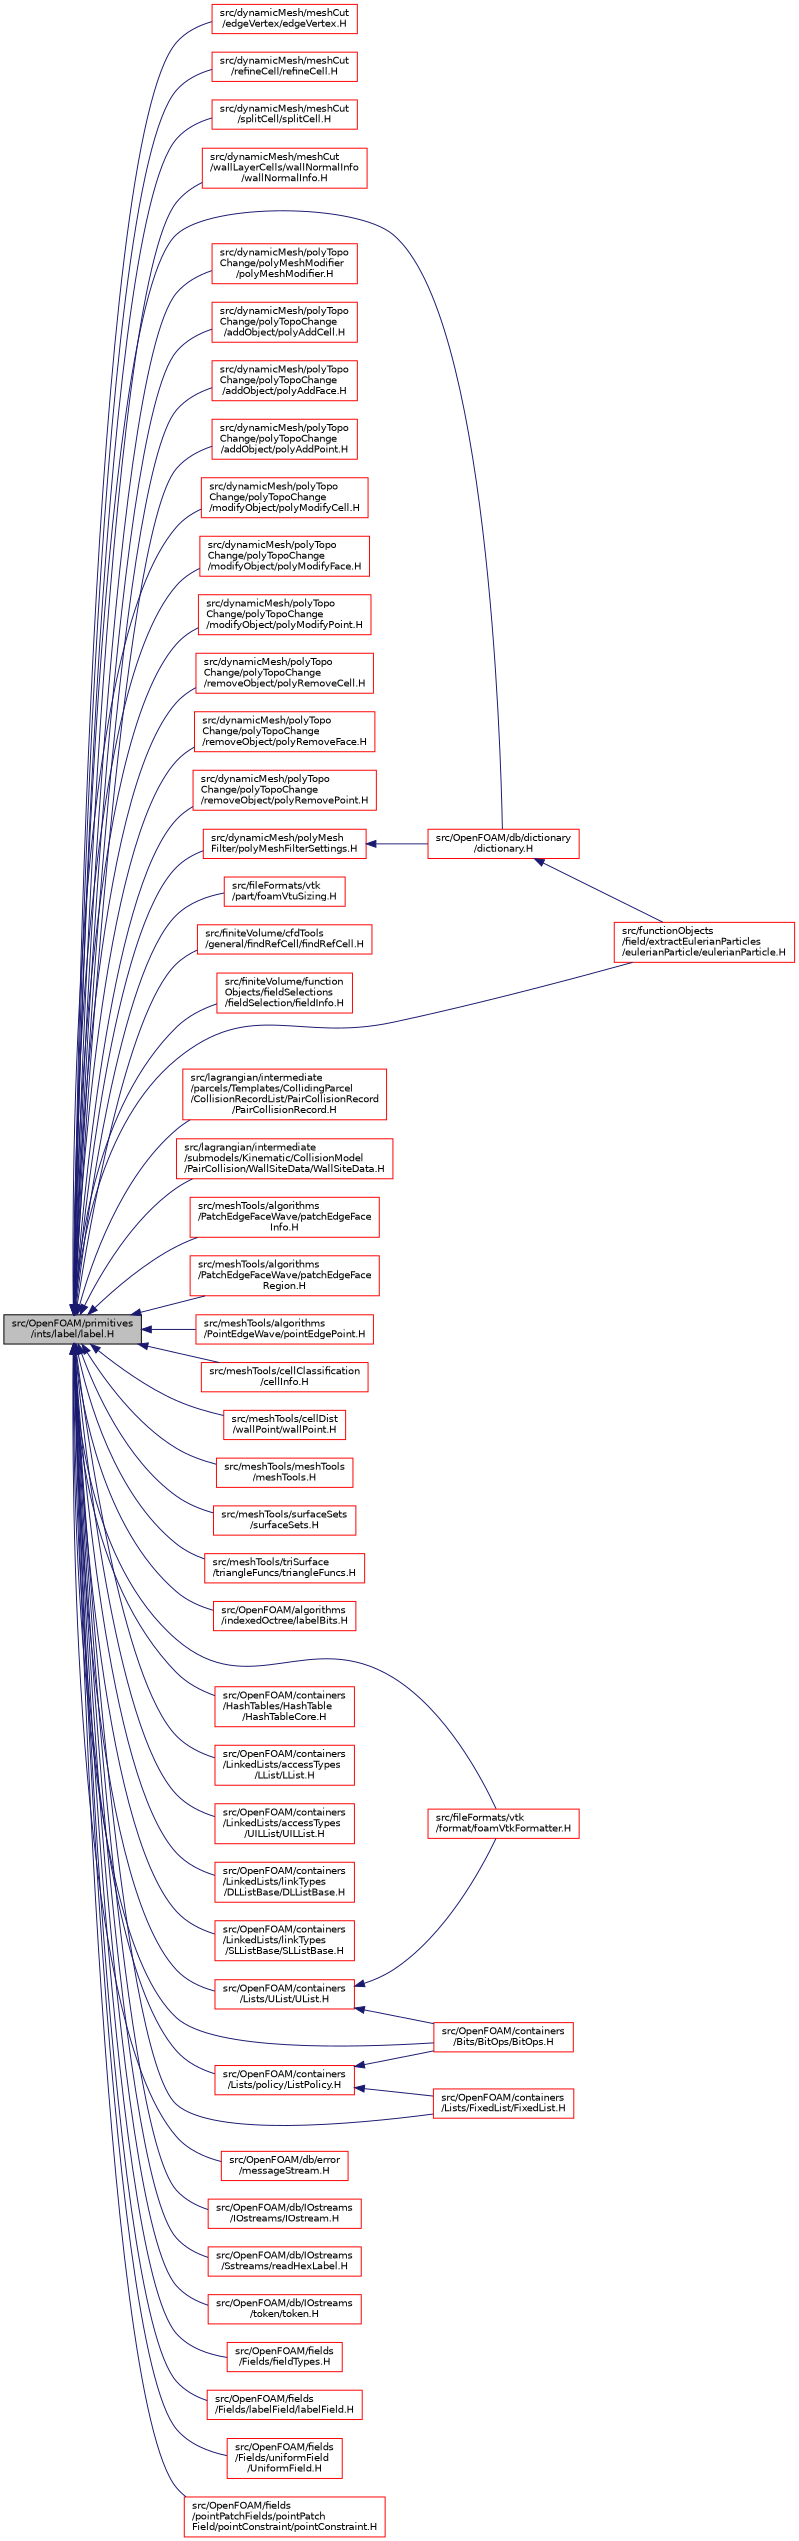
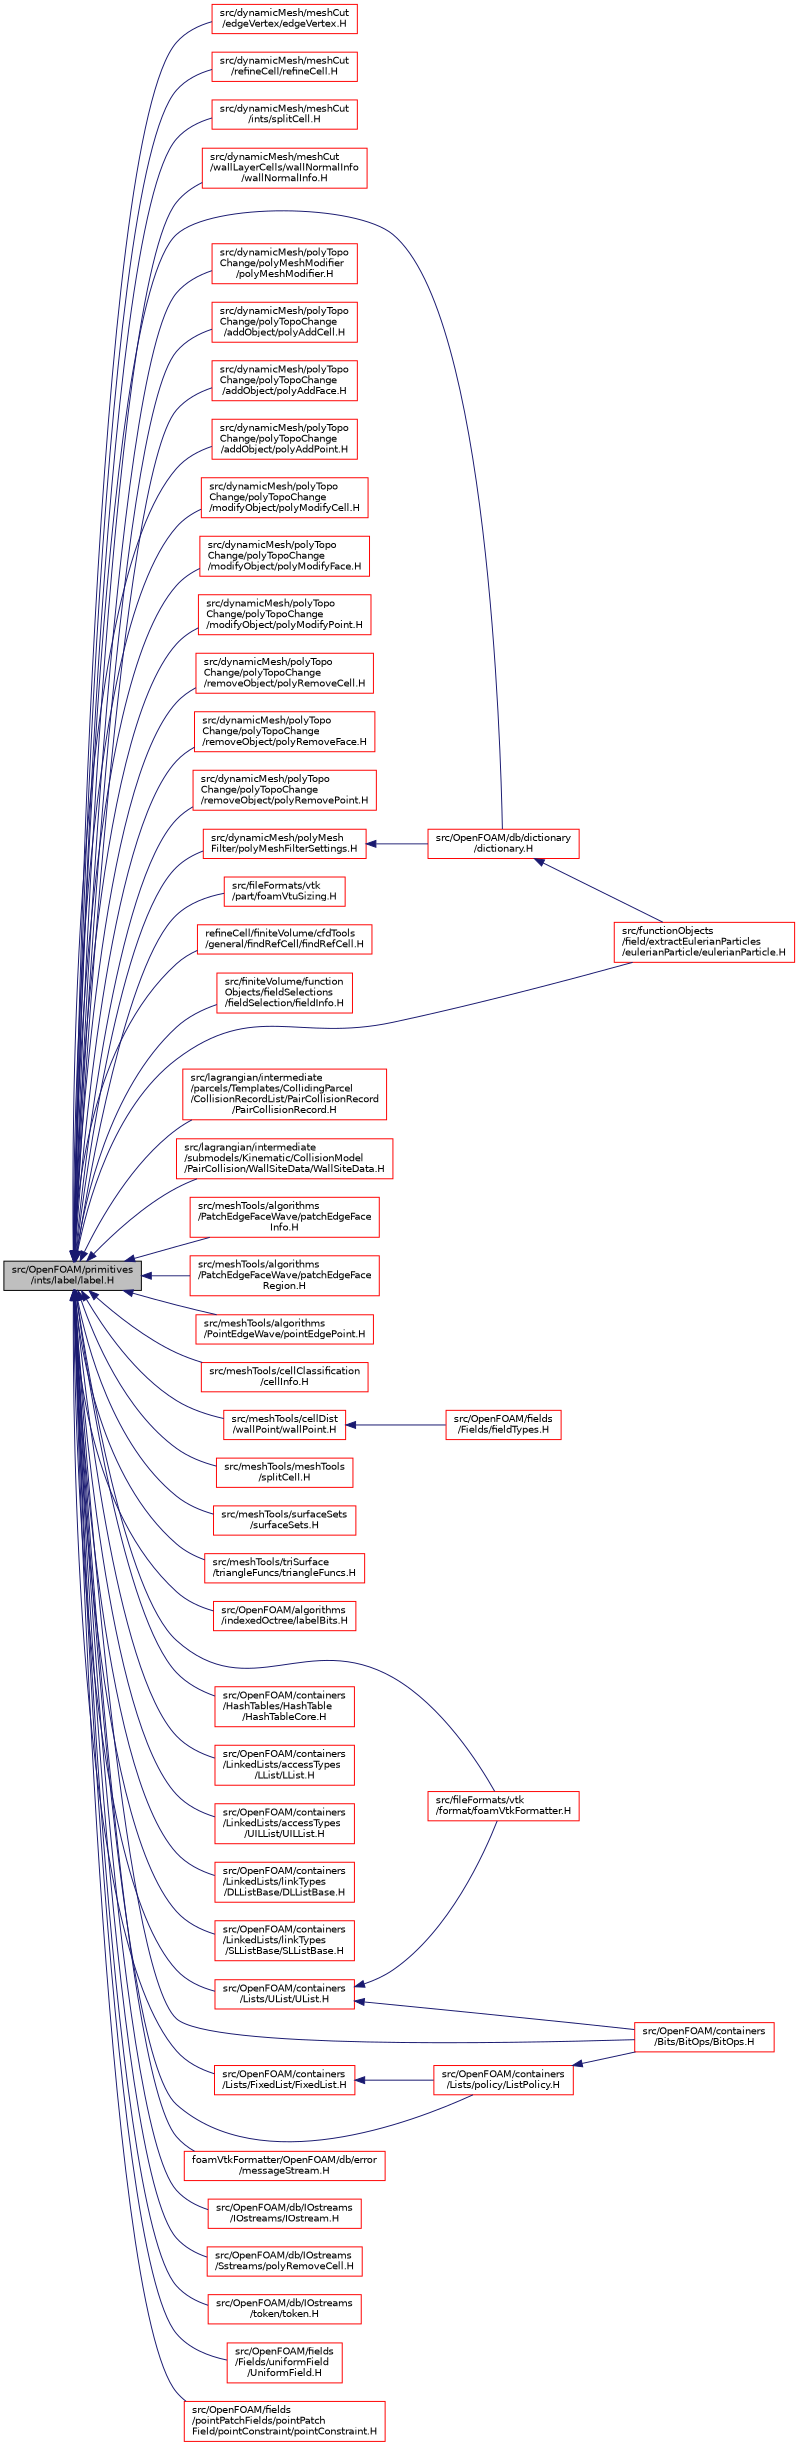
node "src/dynamicMesh/meshCut /splitCell/splitCell.H": label "src/dynamicMesh/meshCut /splitCell/splitCell.H" -> "src/dynamicMesh/meshCut /ints/splitCell.H"
node "src/finiteVolume/cfdTools /general/findRefCell/findRefCell.H": label "src/finiteVolume/cfdTools /general/findRefCell/findRefCell.H" -> "refineCell/finiteVolume/cfdTools /general/findRefCell/findRefCell.H"
node "src/meshTools/meshTools /meshTools.H": label "src/meshTools/meshTools /meshTools.H" -> "src/meshTools/meshTools /splitCell.H"
edge "src/OpenFOAM/fields /Fields/fieldTypes.H" -> "src/OpenFOAM/primitives /ints/label/label.H": now "src/OpenFOAM/fields /Fields/fieldTypes.H" -> "src/meshTools/cellDist /wallPoint/wallPoint.H"
edge "src/OpenFOAM/containers /Lists/FixedList/FixedList.H" -> "src/OpenFOAM/containers /Lists/policy/ListPolicy.H": reversed
node "src/OpenFOAM/db/error /messageStream.H": label "src/OpenFOAM/db/error /messageStream.H" -> "foamVtkFormatter/OpenFOAM/db/error /messageStream.H"
node "src/OpenFOAM/db/IOstreams /Sstreams/readHexLabel.H": label "src/OpenFOAM/db/IOstreams /Sstreams/readHexLabel.H" -> "src/OpenFOAM/db/IOstreams /Sstreams/polyRemoveCell.H"
node "src/OpenFOAM/fields /Fields/labelField/labelField.H": removed
